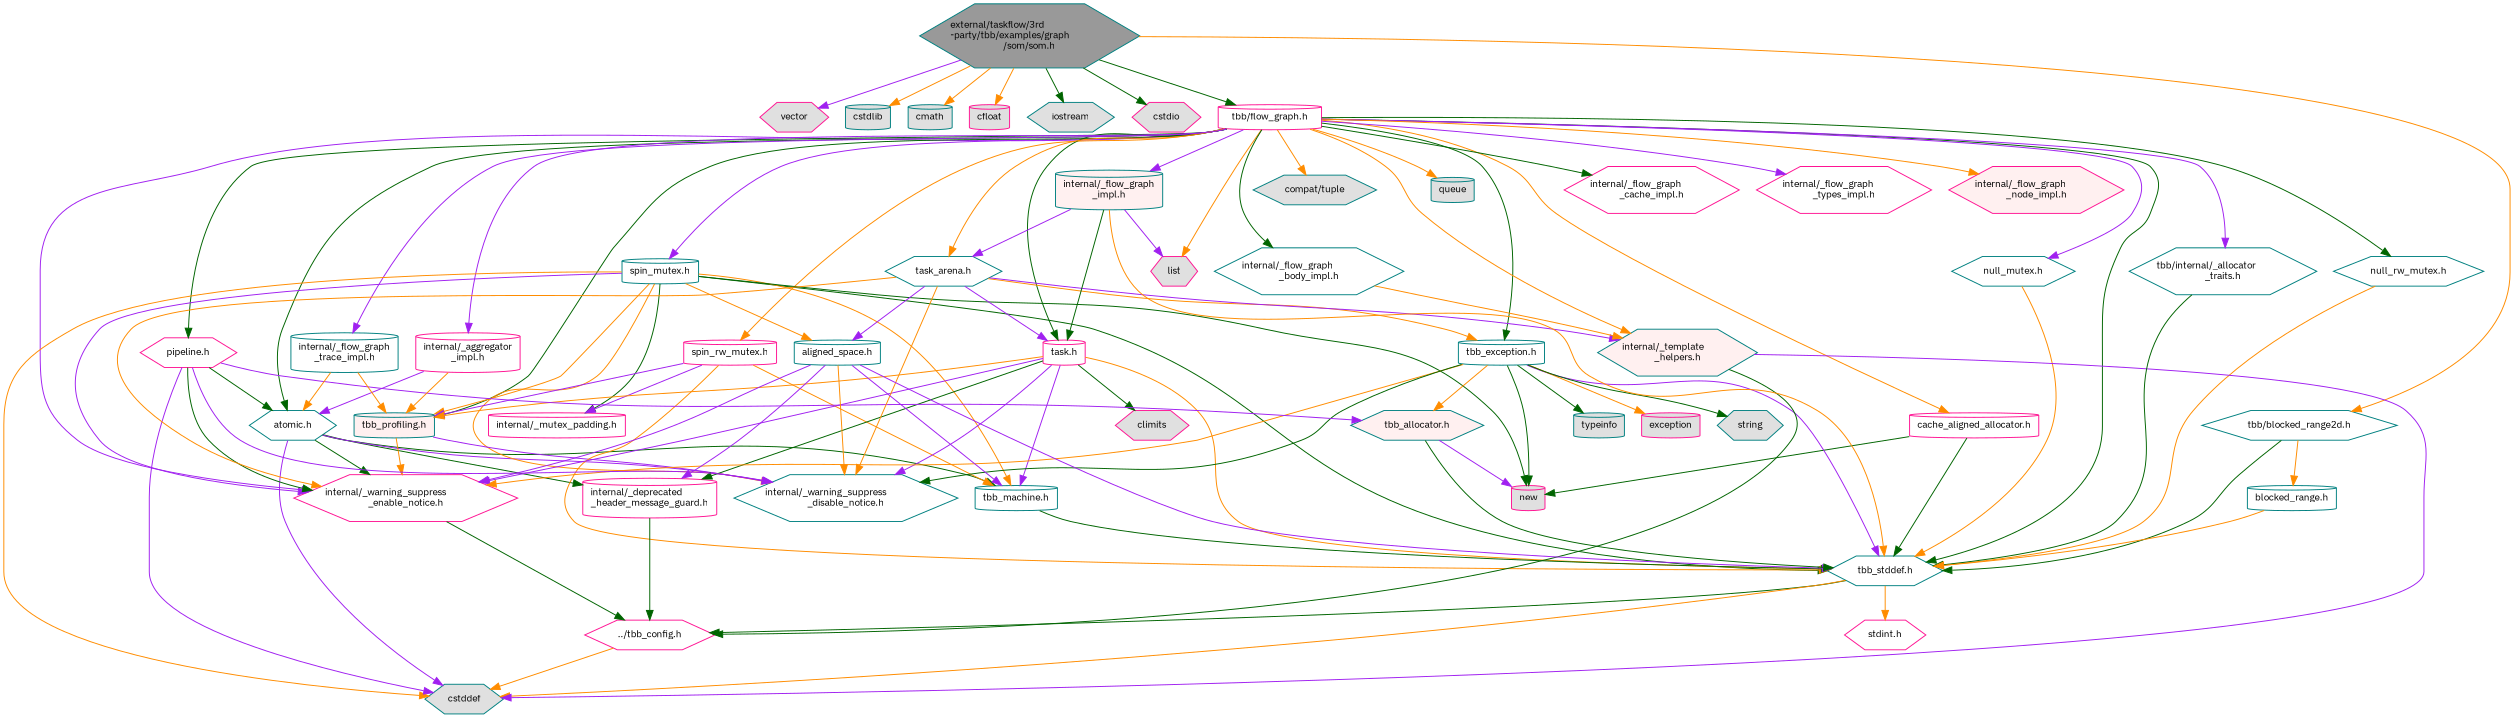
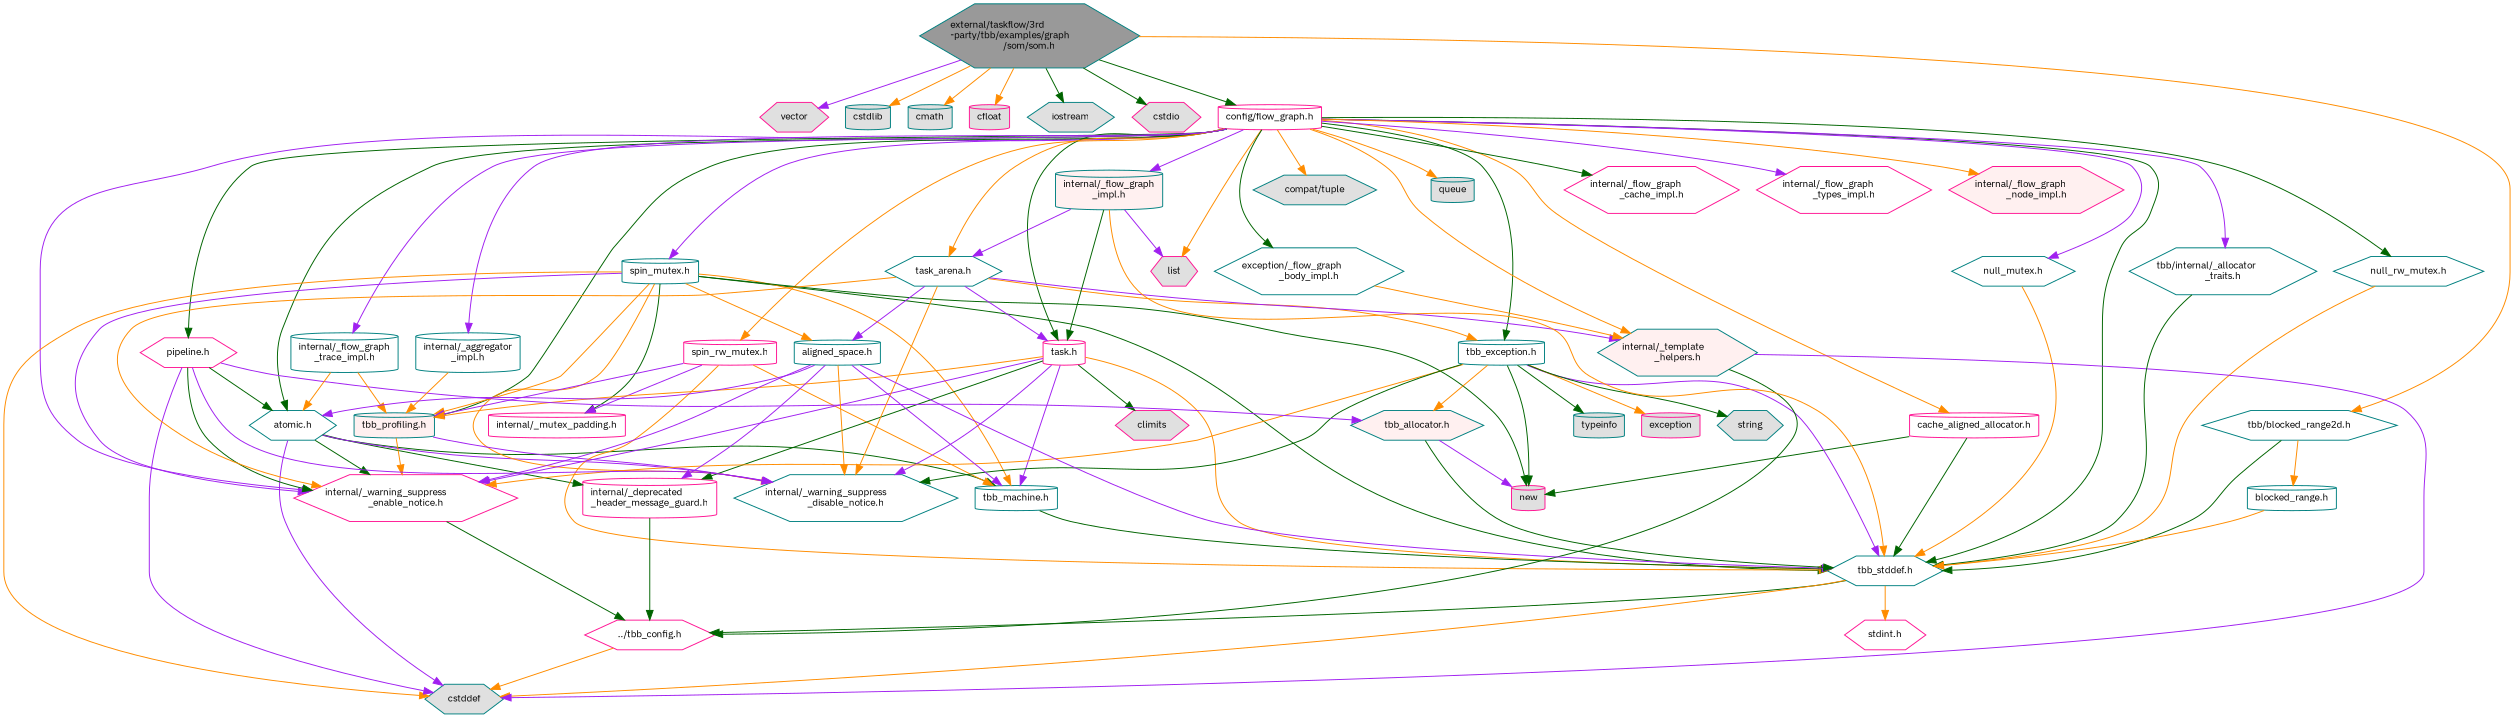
node "tbb/flow_graph.h": label "tbb/flow_graph.h" -> "config/flow_graph.h"
node "internal/_flow_graph _body_impl.h": label "internal/_flow_graph _body_impl.h" -> "exception/_flow_graph _body_impl.h"
node "internal/_aggregator _impl.h": color deeppink -> teal
edge "internal/_aggregator _impl.h" -> "atomic.h": now "aligned_space.h" -> "atomic.h"
